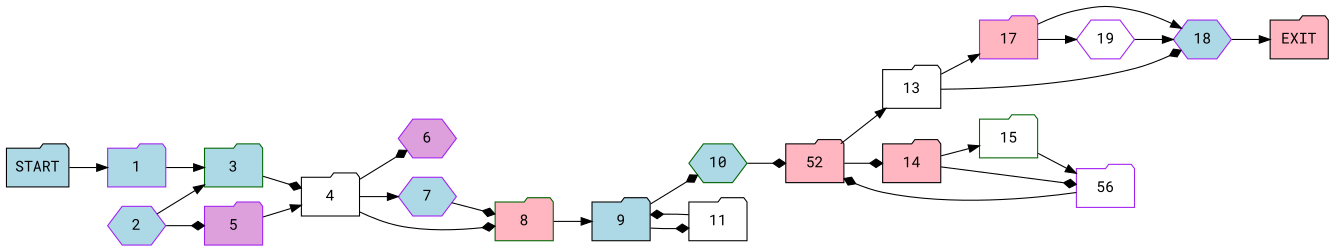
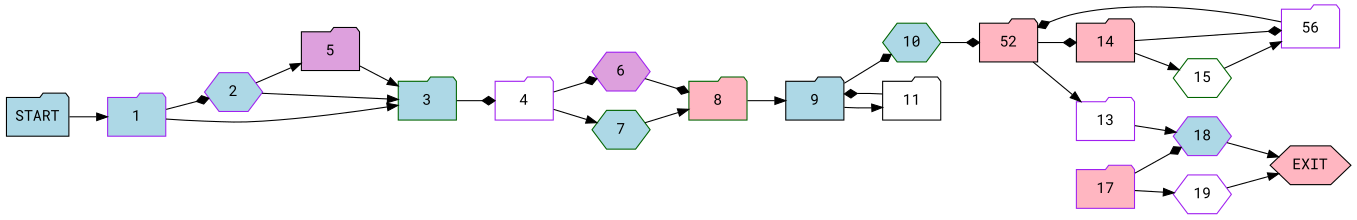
edge "17" -> "18": arrowhead normal -> diamond
edge "19" -> "18": now "19" -> "EXIT"
node "EXIT": shape folder -> hexagon
edge "13" -> "17": removed
edge "13" -> "18": arrowhead diamond -> normal
node "13": color black -> purple
edge "1" -> "2": added
node "15": shape folder -> hexagon
node "4": color black -> purple
node "7": color purple -> darkgreen
edge "7" -> "8": arrowhead diamond -> normal
edge "5" -> "4": now "5" -> "3"
edge "2" -> "5": arrowhead diamond -> normal
node "5": color purple -> black
edge "4" -> "8": now "6" -> "8"
edge "9" -> "11": arrowhead diamond -> normal
